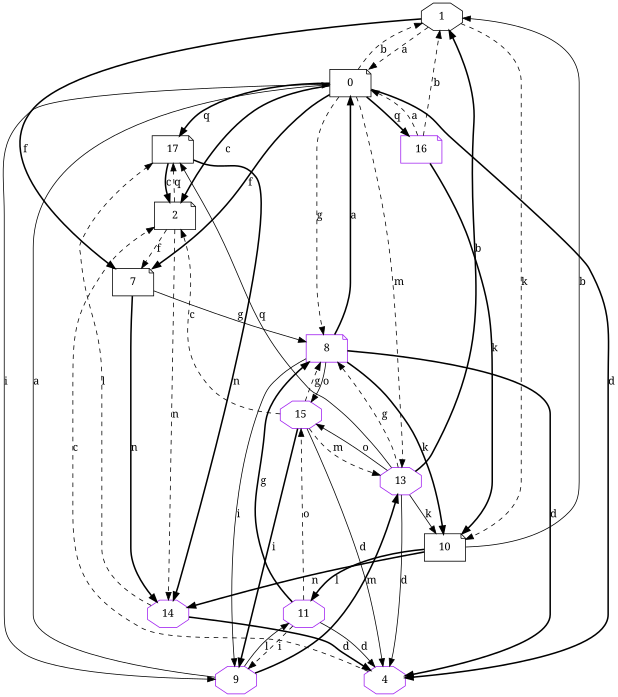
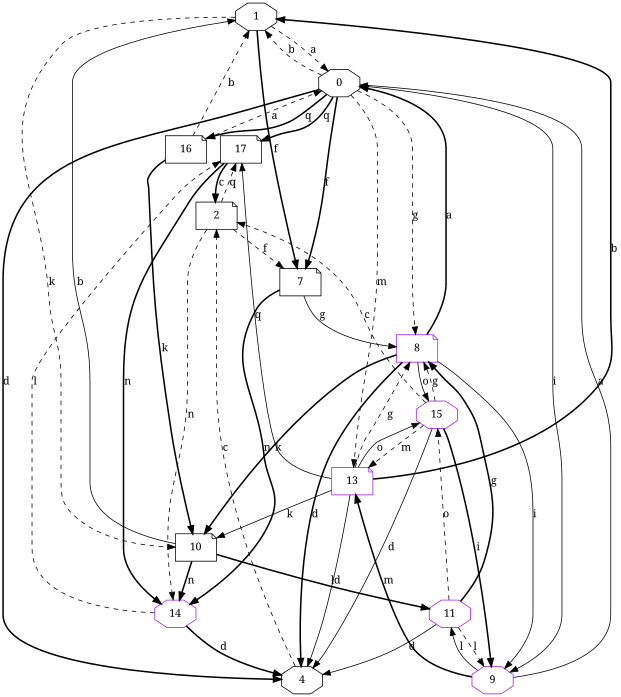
node "0": shape note -> octagon
edge "0" -> "2": removed, label "c"
node "16": color purple -> black
node "13": shape octagon -> note
edge "11" -> "9": label "i" -> "l"
node "4": color purple -> black
